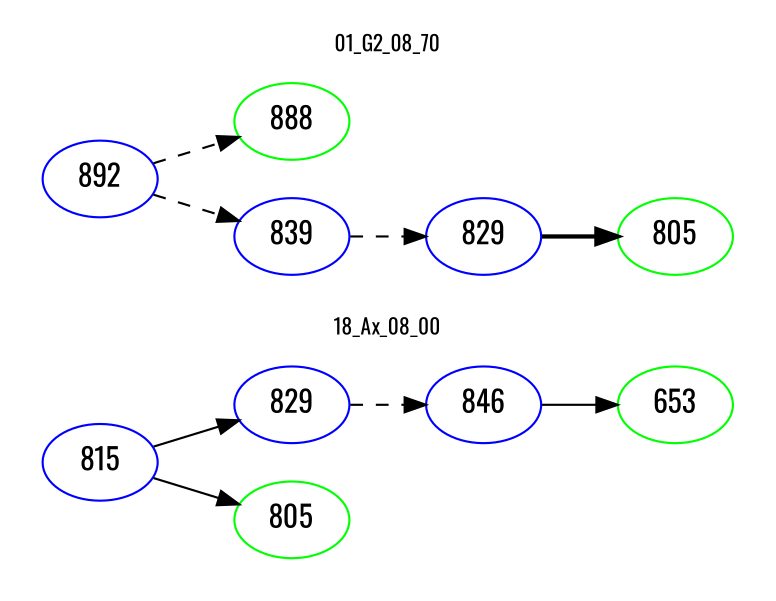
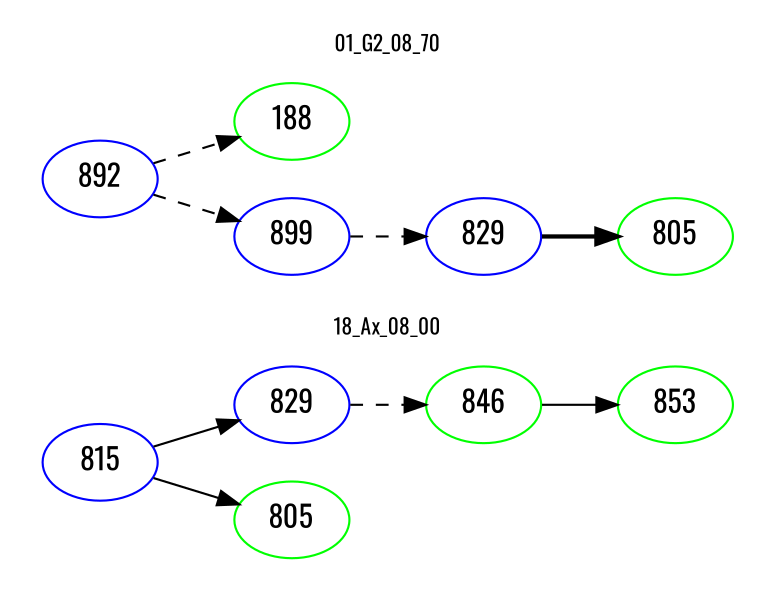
node "888": label "888" -> "188"
node "839": label "839" -> "899"
node "846": color blue -> green
node "653": label "653" -> "853"
